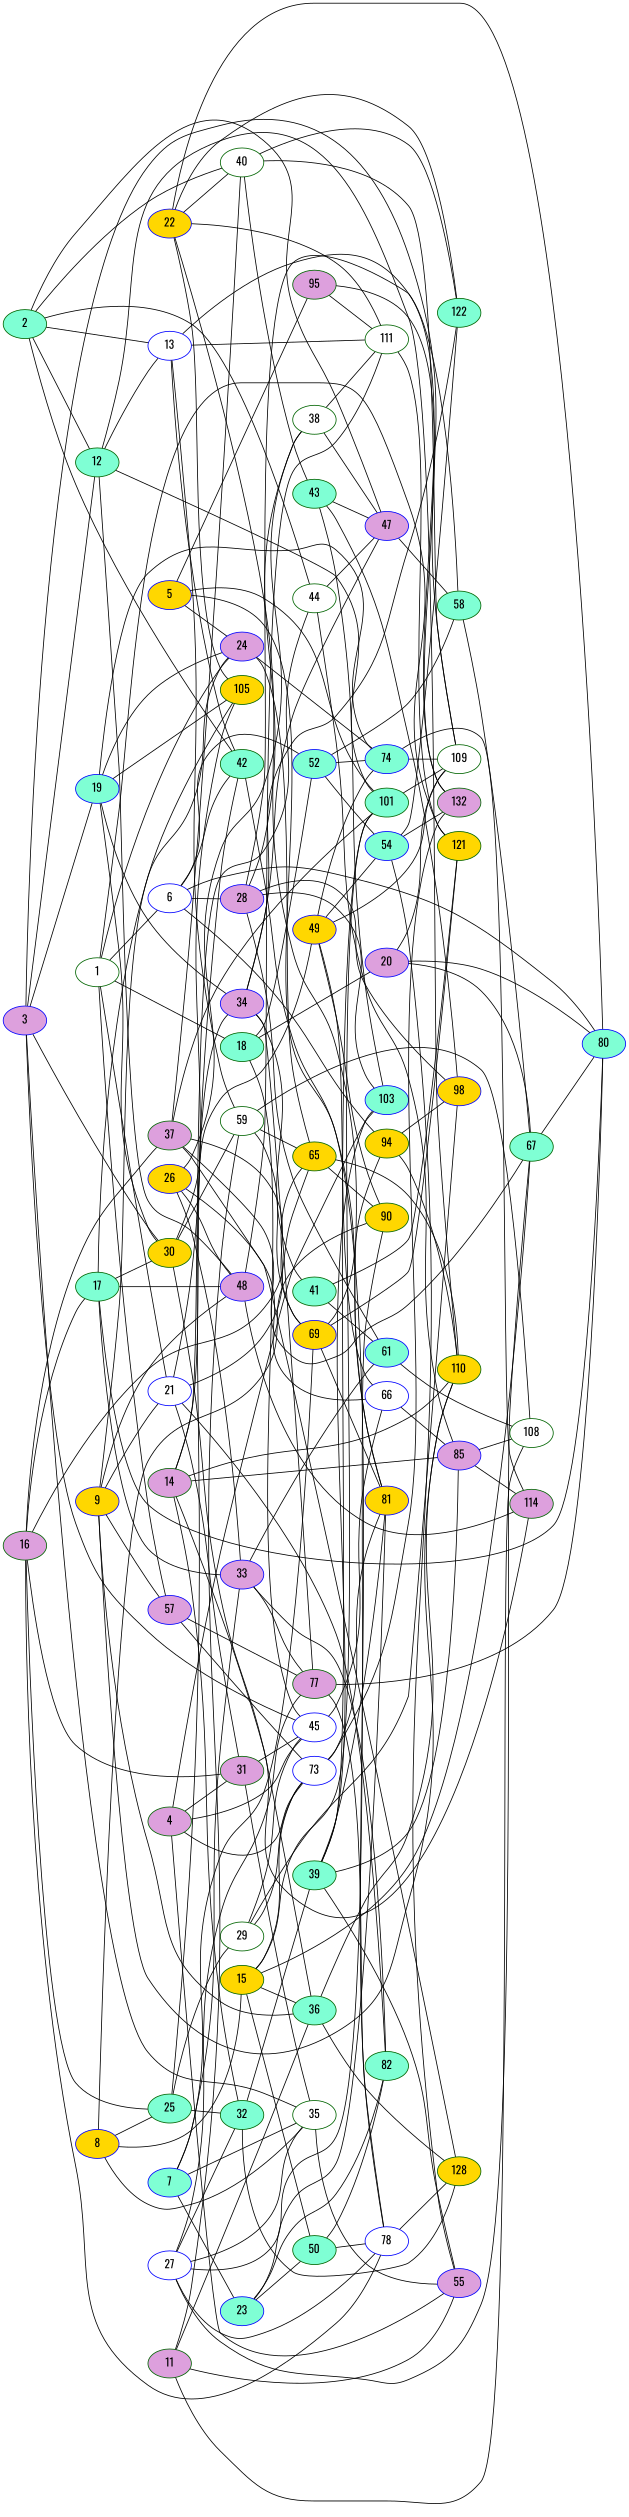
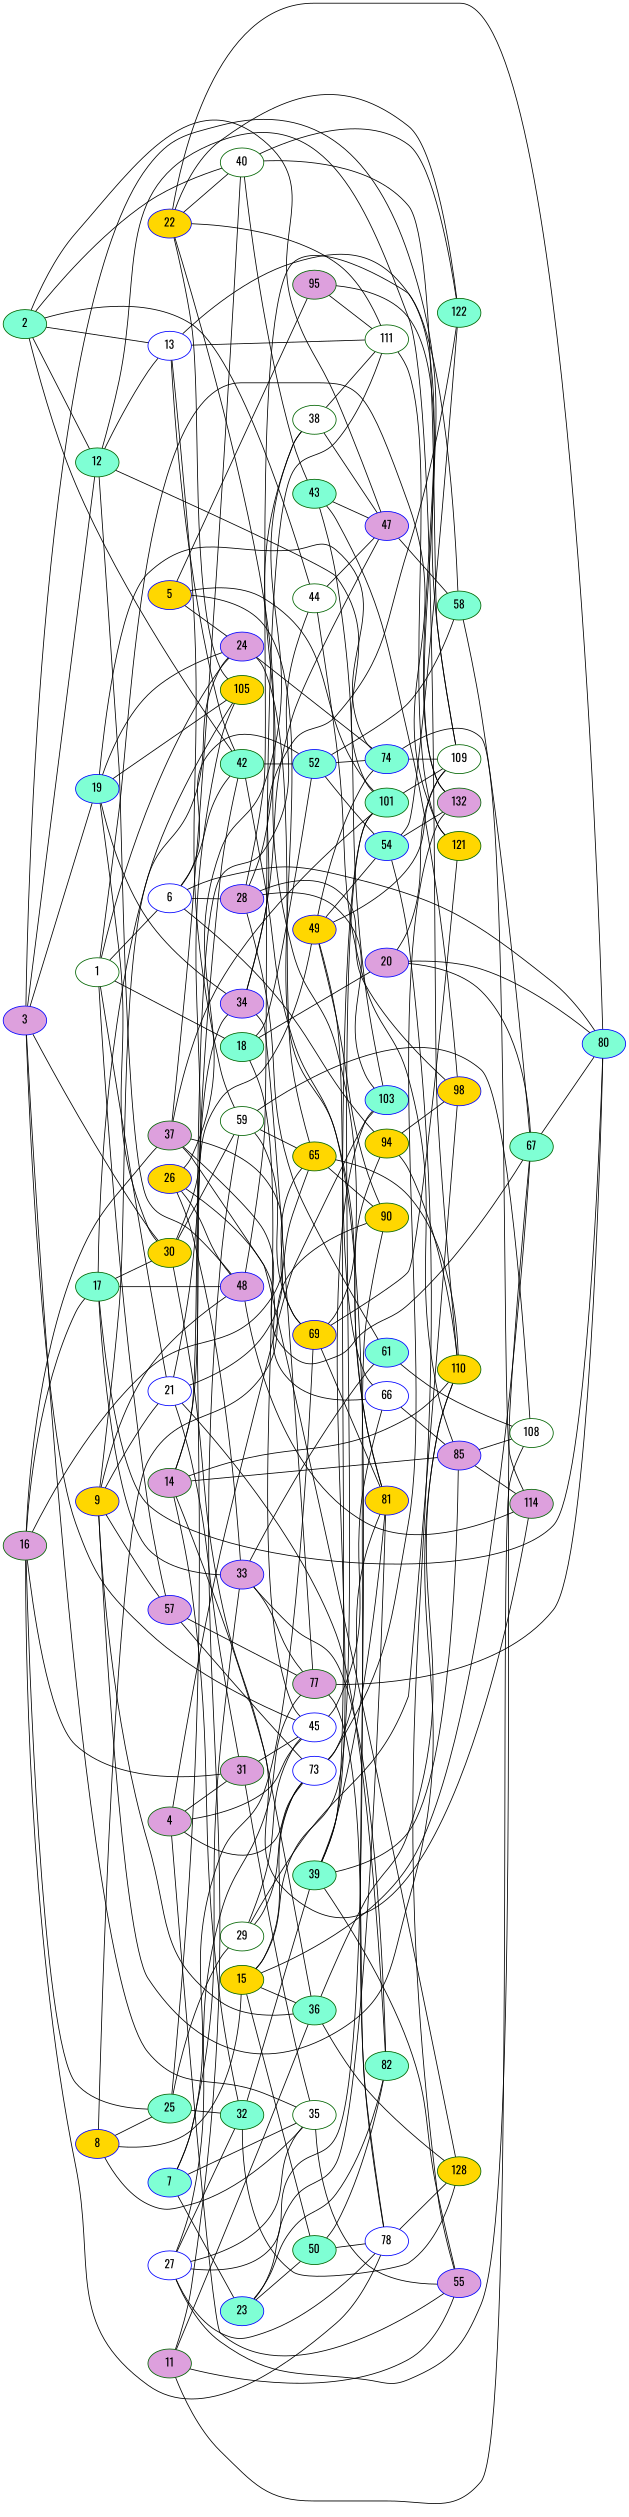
edge "42" -- "52": added
node "41": removed
